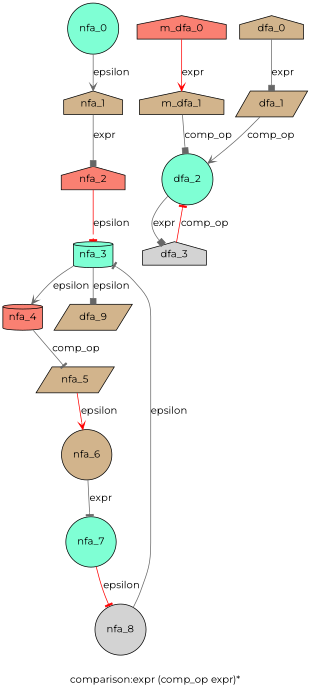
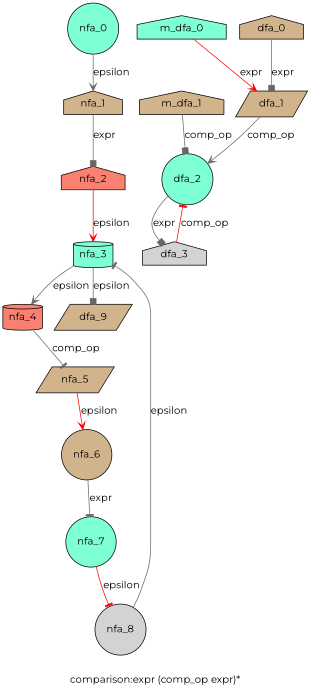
node "m_dfa_0": fillcolor salmon -> aquamarine
edge "m_dfa_0" -> "m_dfa_1": now "m_dfa_0" -> "dfa_1"
edge "nfa_2" -> "nfa_3": arrowhead tee -> vee
